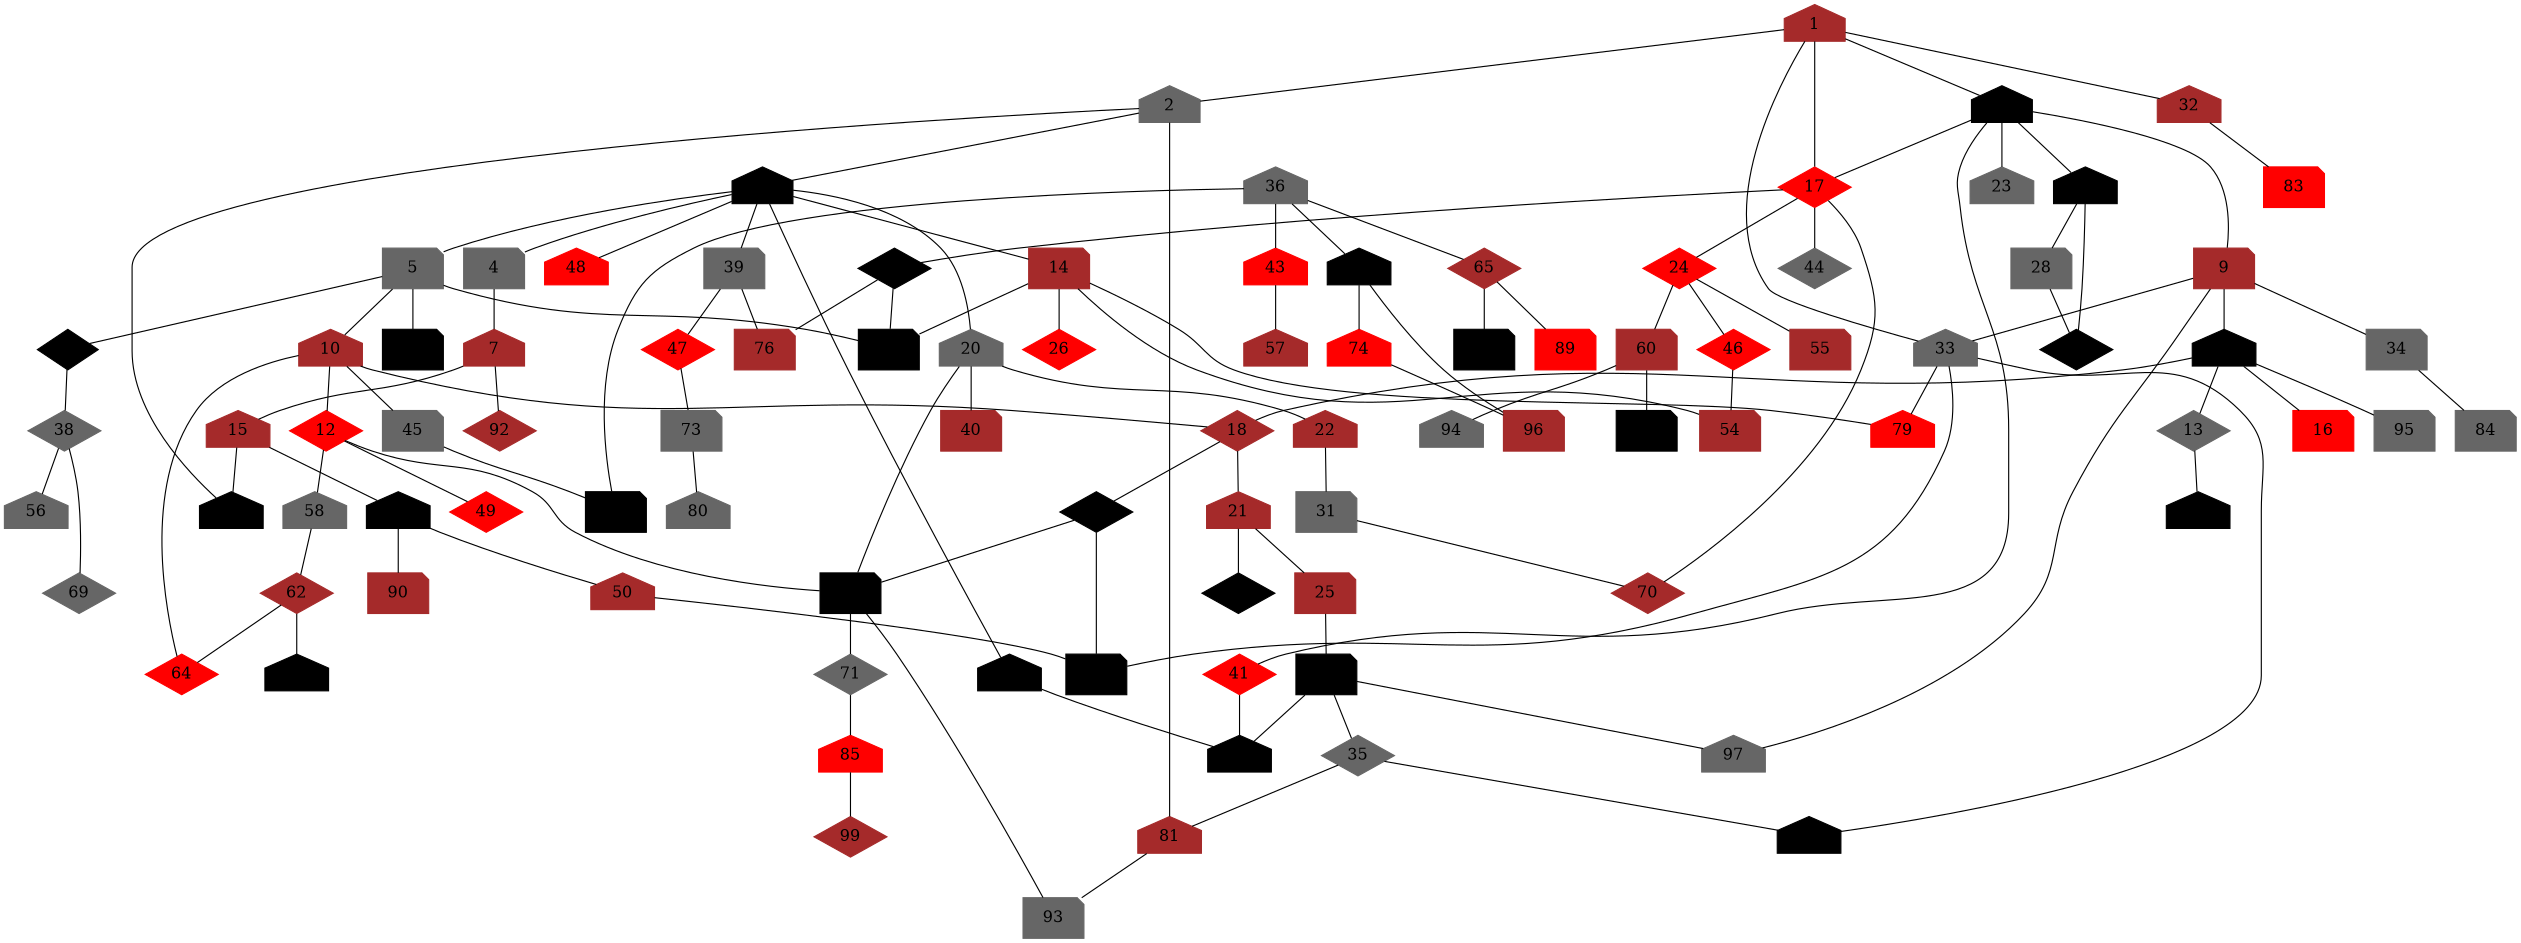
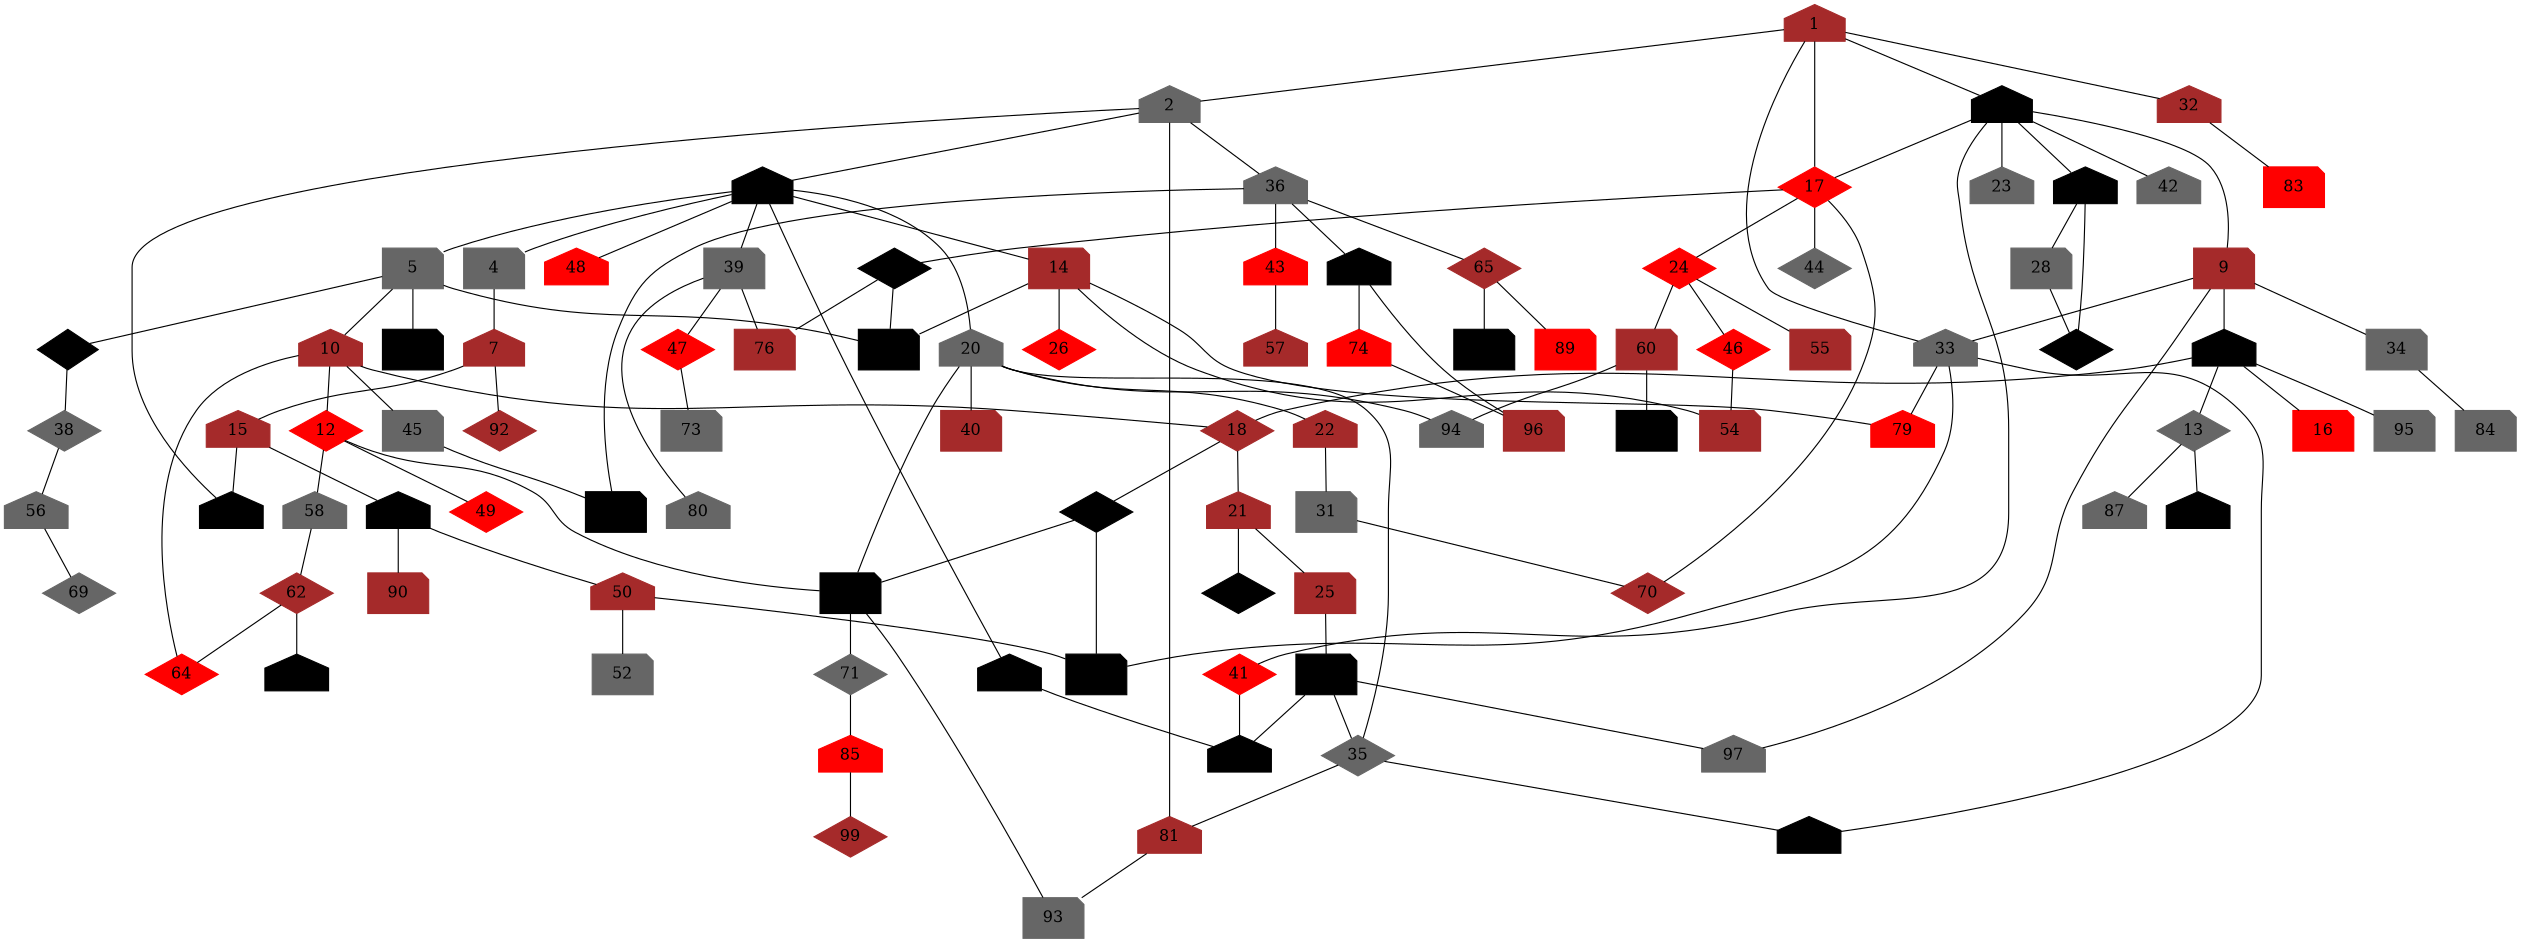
edge "2" -- "36": added
node "42": added
edge "20" -- "94": added
edge "20" -- "35": added
edge "73" -- "80": now "39" -- "80"
edge "38" -- "69": now "56" -- "69"
node "87": added
node "52": added
